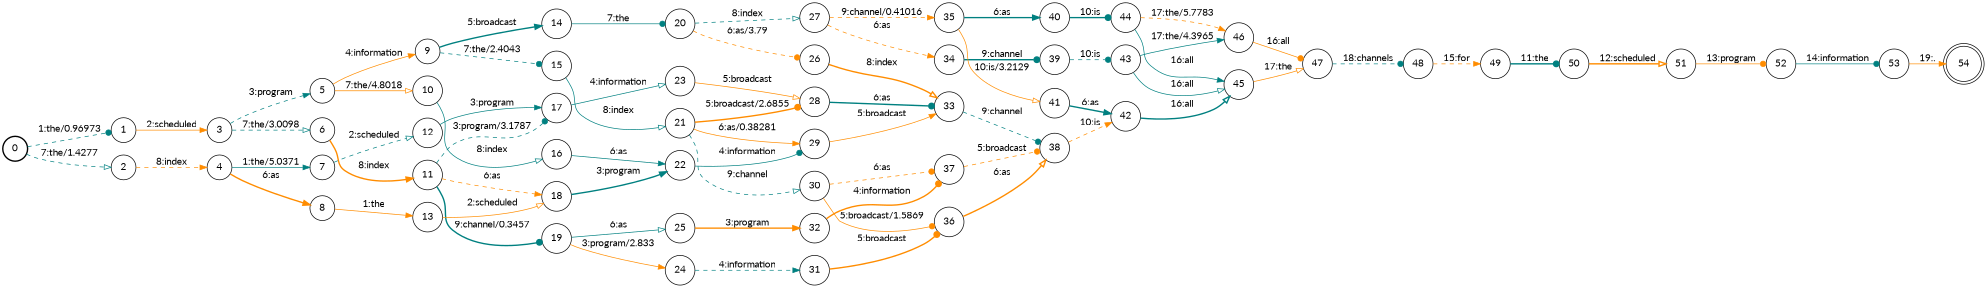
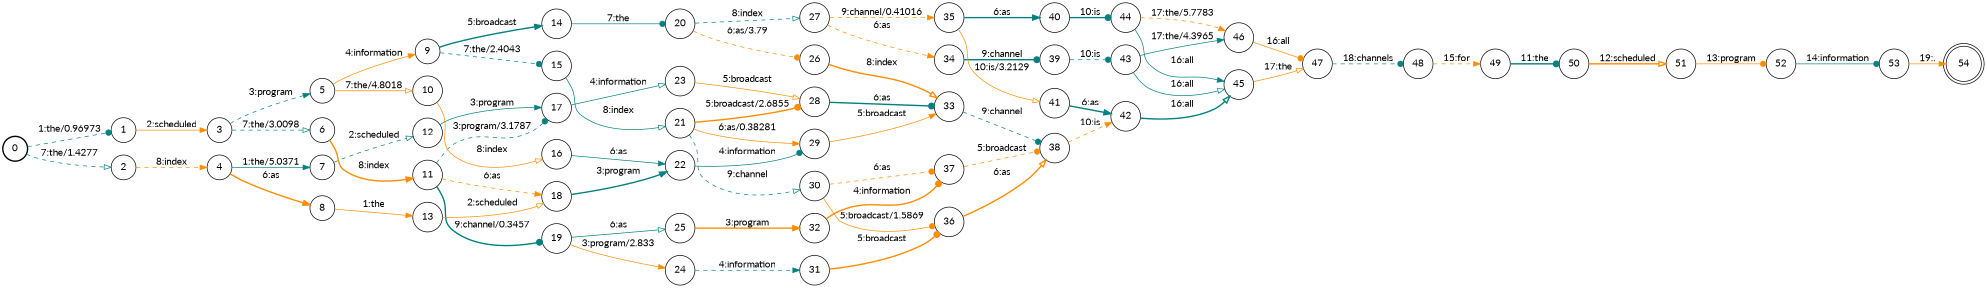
edge "10" -> "16": color teal -> darkorange
